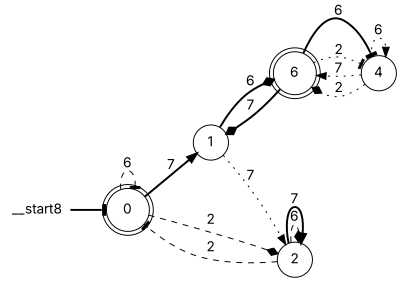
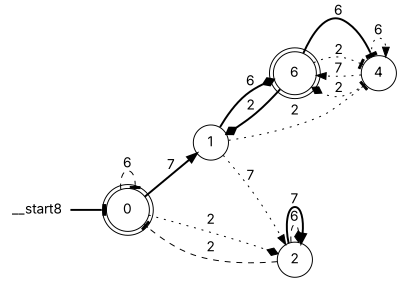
edge "6" -> "1": label "7" -> "2"
edge "1" -> "4": added, label "2"
edge "0" -> "2": style dashed -> dotted
